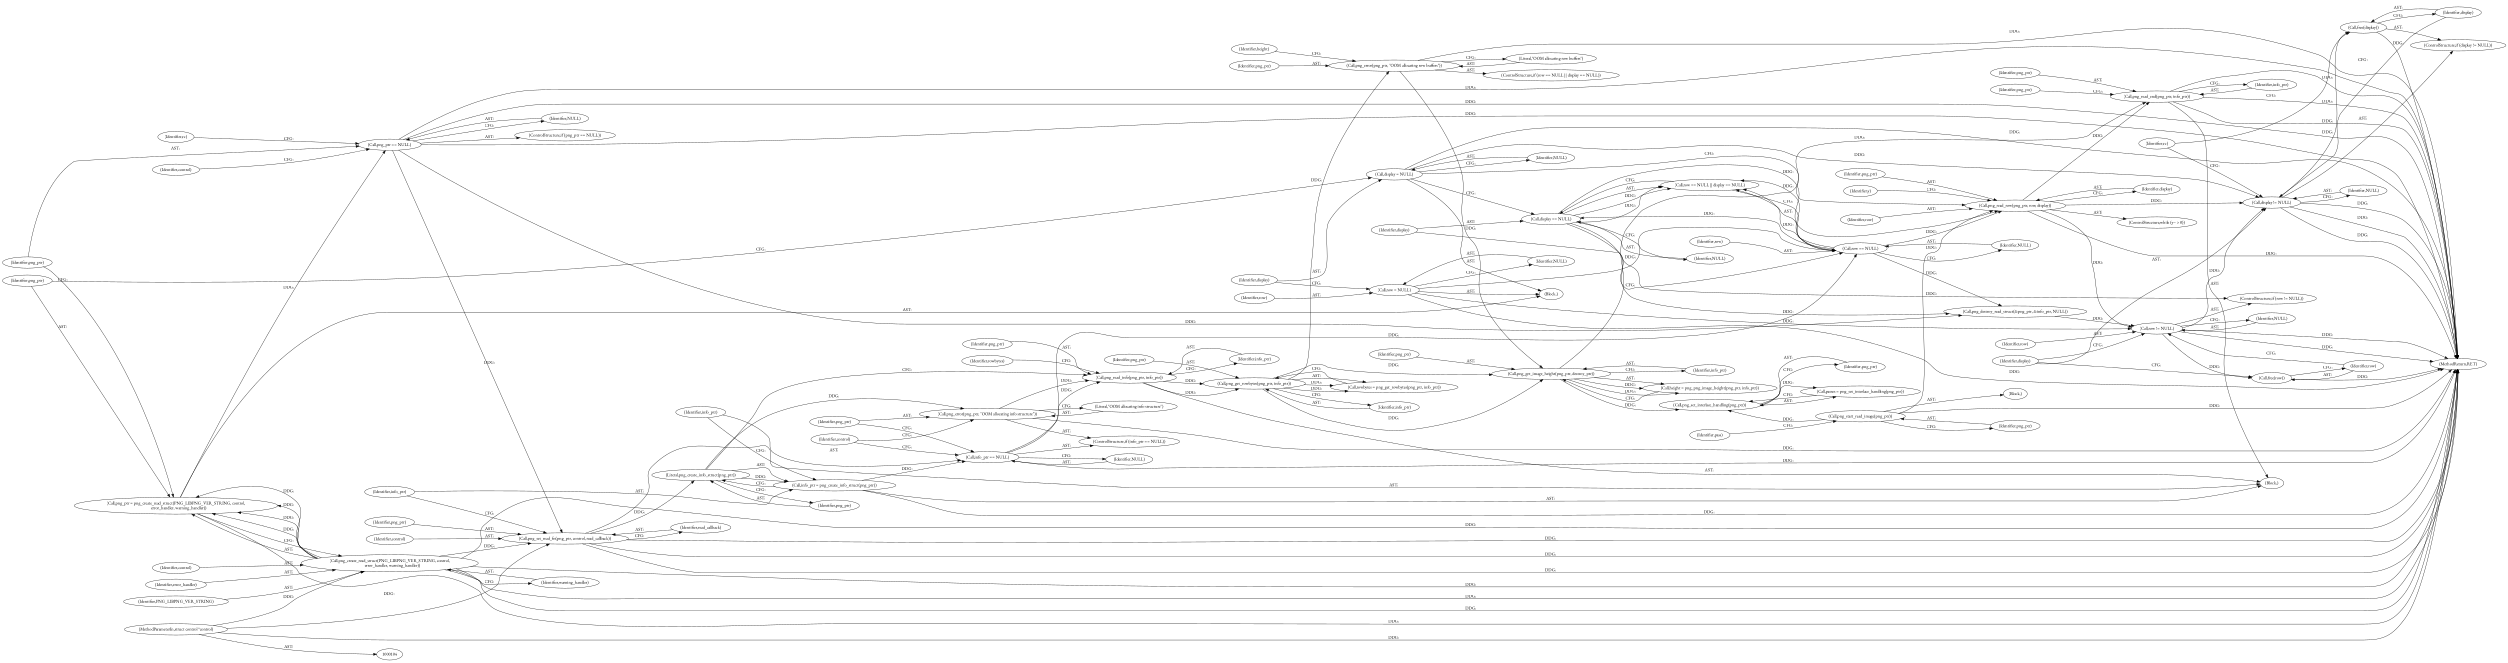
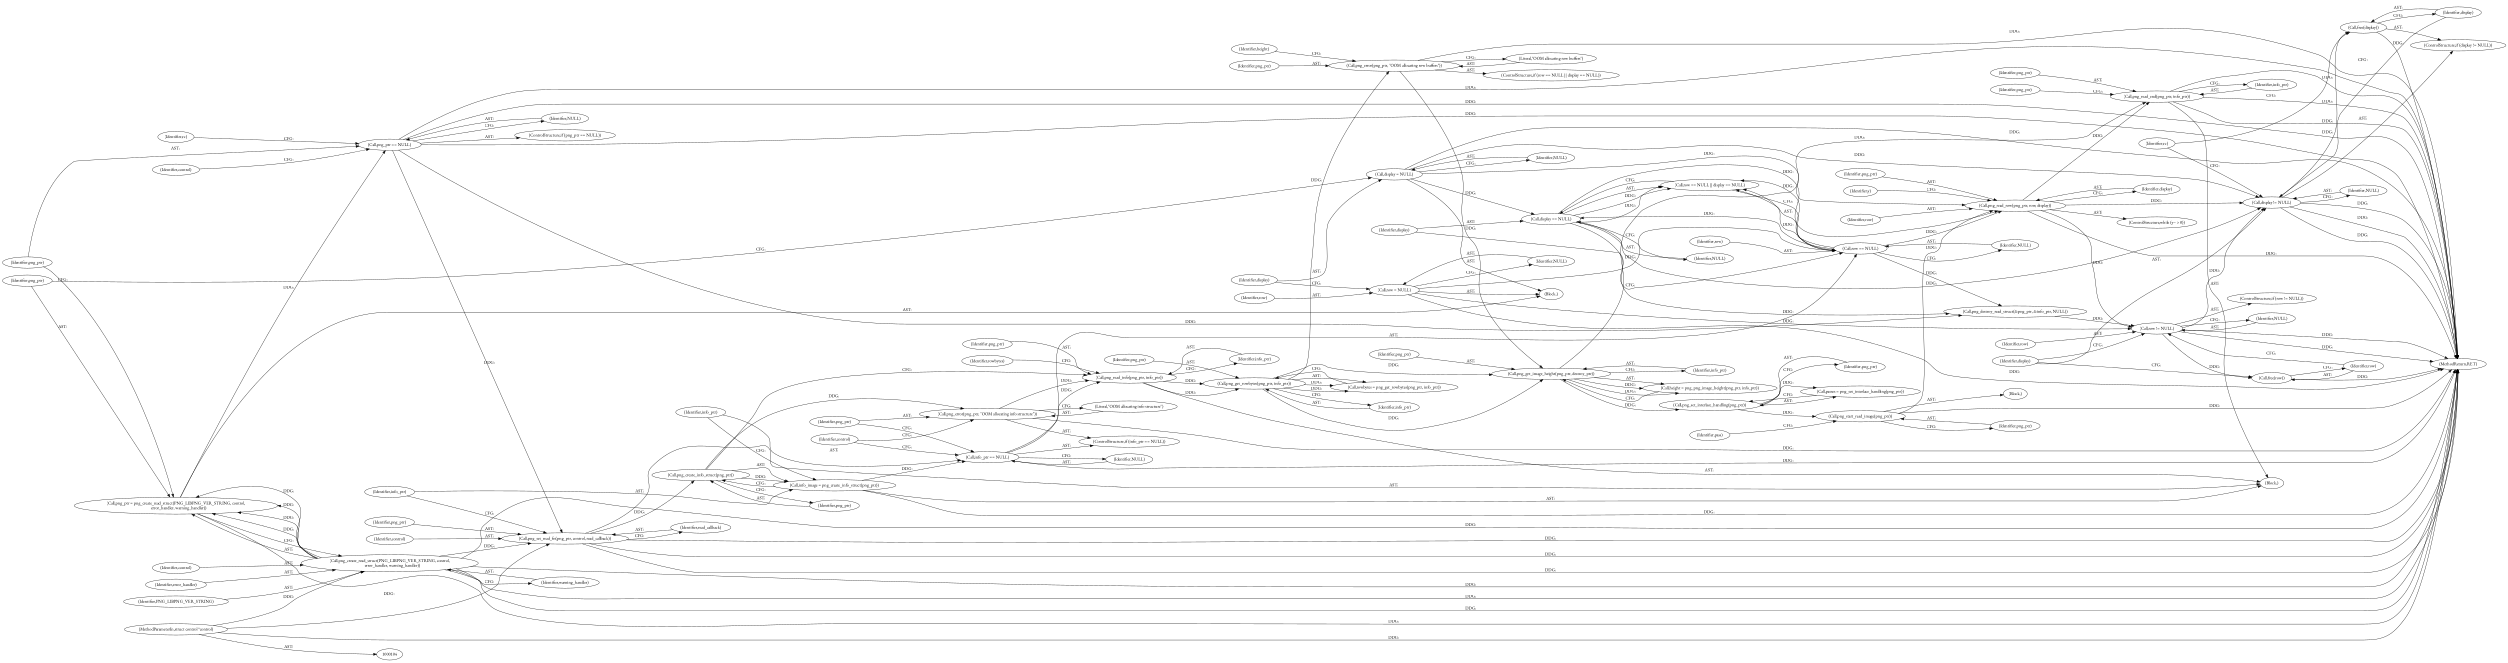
edge "(Call,display = NULL)" -> "(Call,png_read_row(png_ptr, row, display))": label "CFG: " -> "DDG: "
edge "(Call,display = NULL)" -> "(Call,display == NULL)": label "CFG: " -> "DDG: "
edge "(Call,display == NULL)" -> "(ControlStructure,if (row != NULL))": now "(Call,display == NULL)" -> "(Call,display != NULL)"
edge "(Call,info_ptr == NULL)" -> "(Call,row == NULL)": label "DDG: " -> "AST: "
edge "(Call,png_start_read_image(png_ptr))" -> "(Call,png_set_interlace_handling(png_ptr))": reversed
node "(Literal,png_create_info_struct(png_ptr))": label "(Literal,png_create_info_struct(png_ptr))" -> "(Call,png_create_info_struct(png_ptr))"
node "(Call,info_ptr = png_create_info_struct(png_ptr))": label "(Call,info_ptr = png_create_info_struct(png_ptr))" -> "(Call,info_image = png_create_info_struct(png_ptr))"
